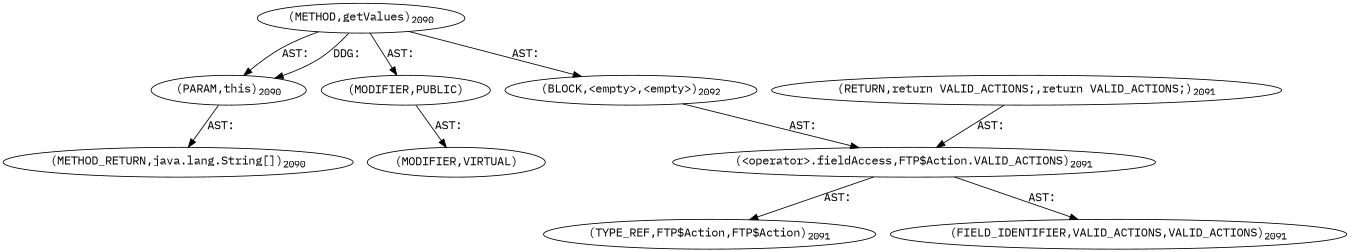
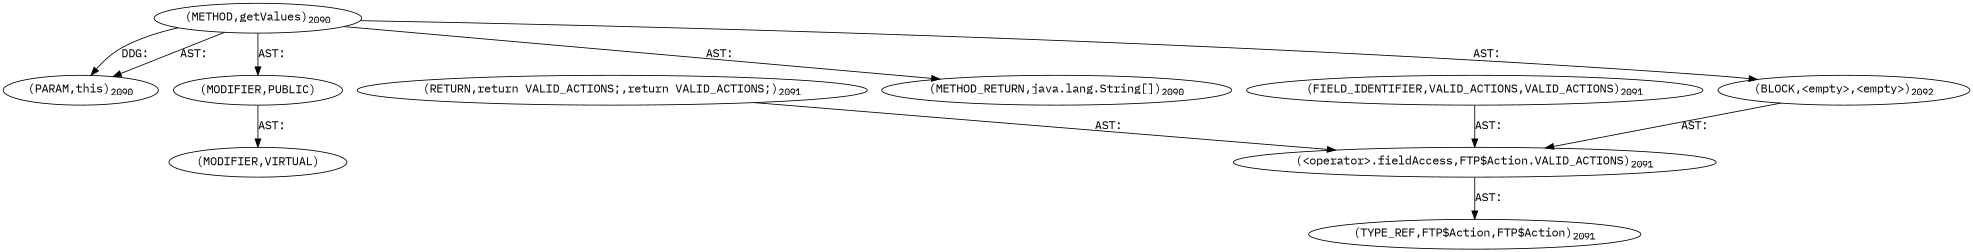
edge "(PARAM,this)" -> "(METHOD_RETURN,java.lang.String[])": now "(METHOD,getValues)" -> "(METHOD_RETURN,java.lang.String[])"
edge "(<operator>.fieldAccess,FTP$Action.VALID_ACTIONS)" -> "(FIELD_IDENTIFIER,VALID_ACTIONS,VALID_ACTIONS)": reversed
